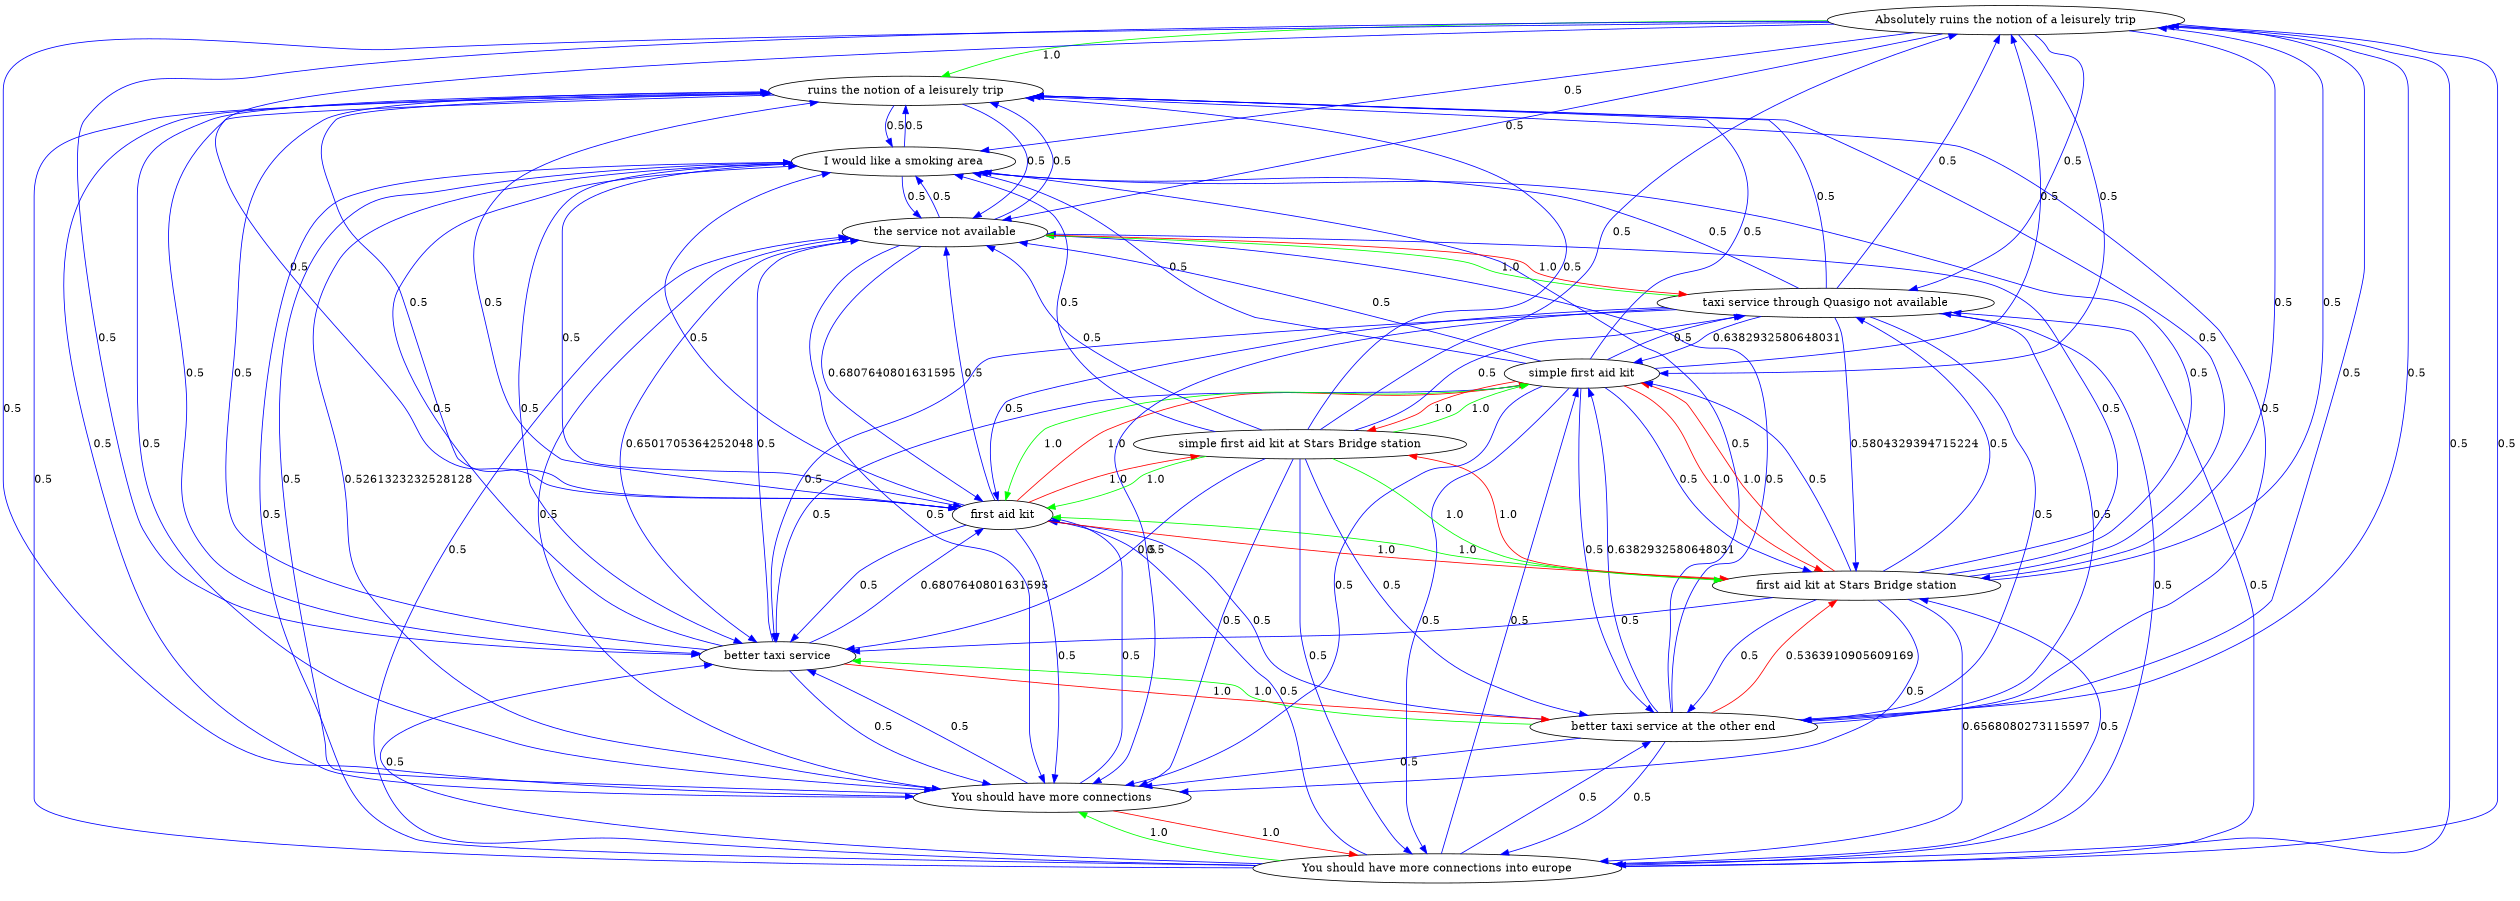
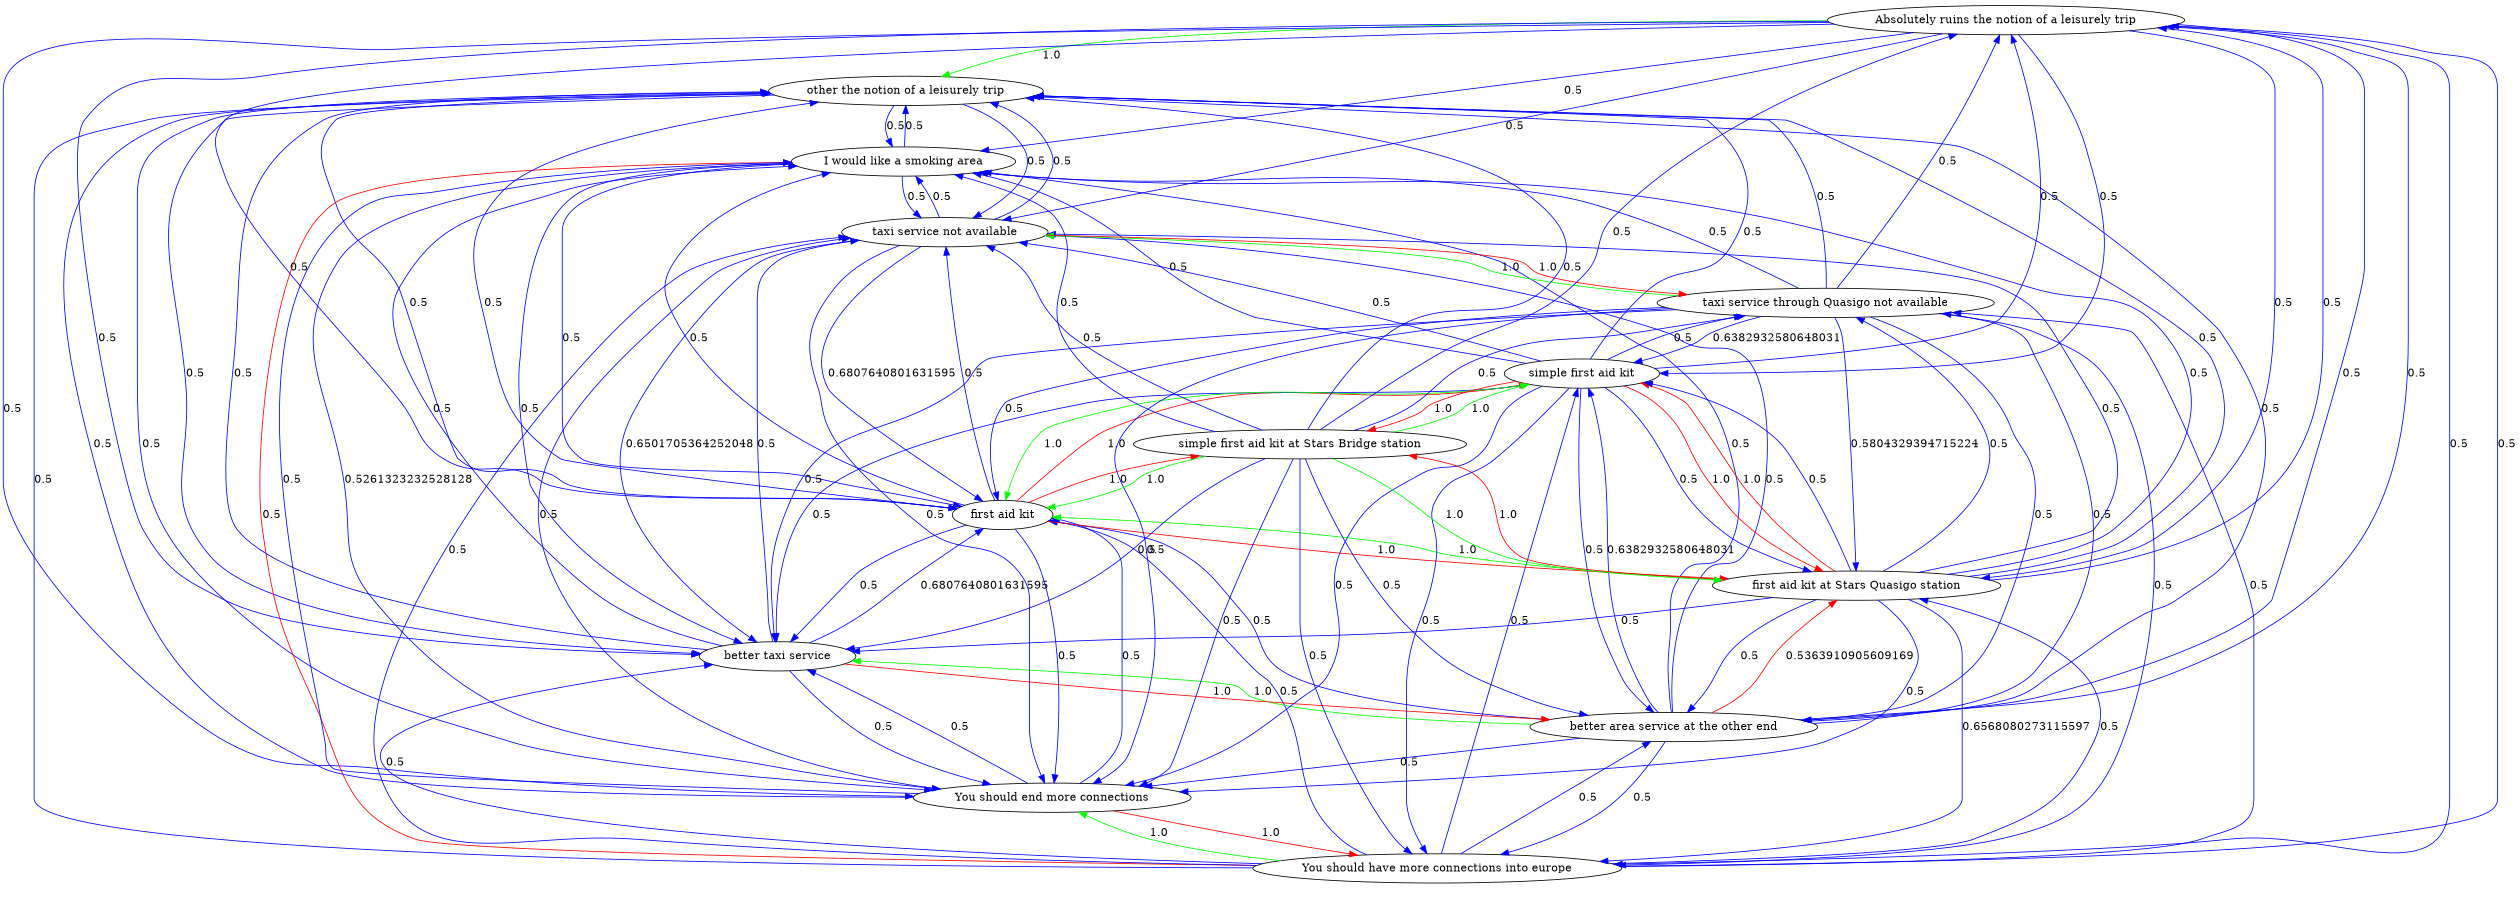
node "ruins the notion of a leisurely trip": label "ruins the notion of a leisurely trip" -> "other the notion of a leisurely trip"
edge "Absolutely ruins the notion of a leisurely trip" -> "taxi service through Quasigo not available": removed, label "0.5"
node "the service not available": label "the service not available" -> "taxi service not available"
node "first aid kit at Stars Bridge station": label "first aid kit at Stars Bridge station" -> "first aid kit at Stars Quasigo station"
edge "You should have more connections into europe" -> "I would like a smoking area": color blue -> red
node "better taxi service at the other end": label "better taxi service at the other end" -> "better area service at the other end"
node "You should have more connections": label "You should have more connections" -> "You should end more connections"
